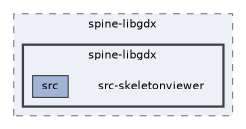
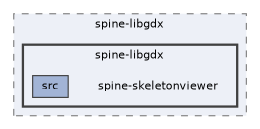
node "src-skeletonviewer": label "src-skeletonviewer" -> "spine-skeletonviewer"
